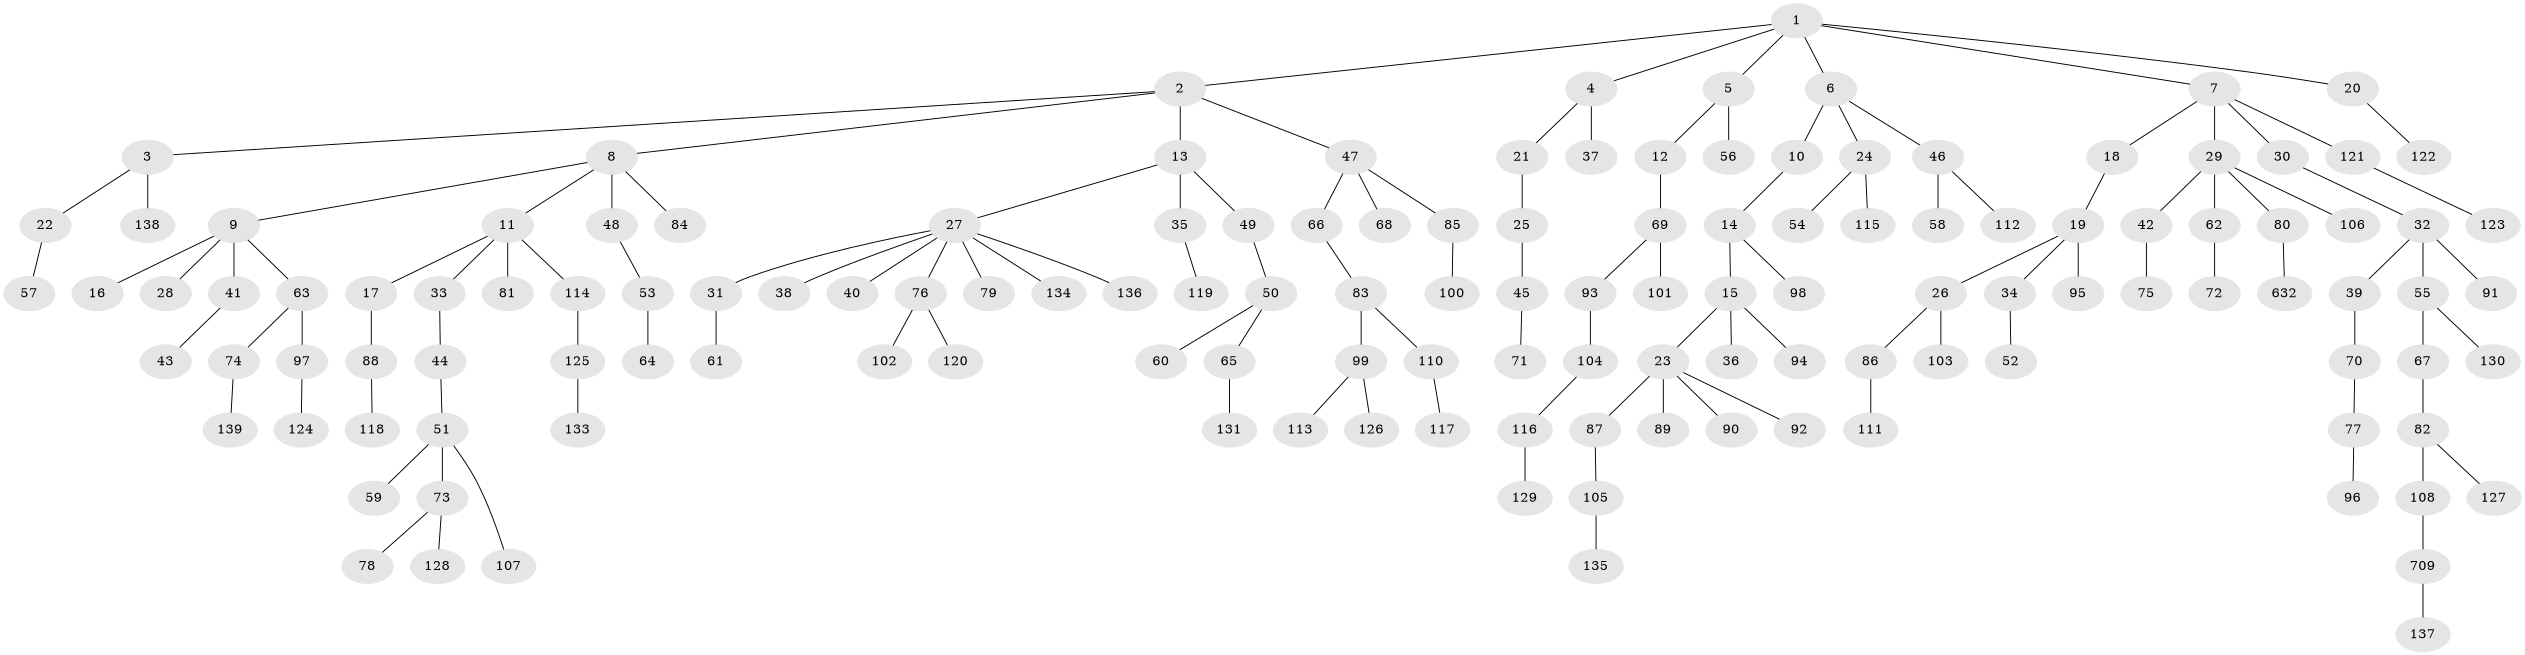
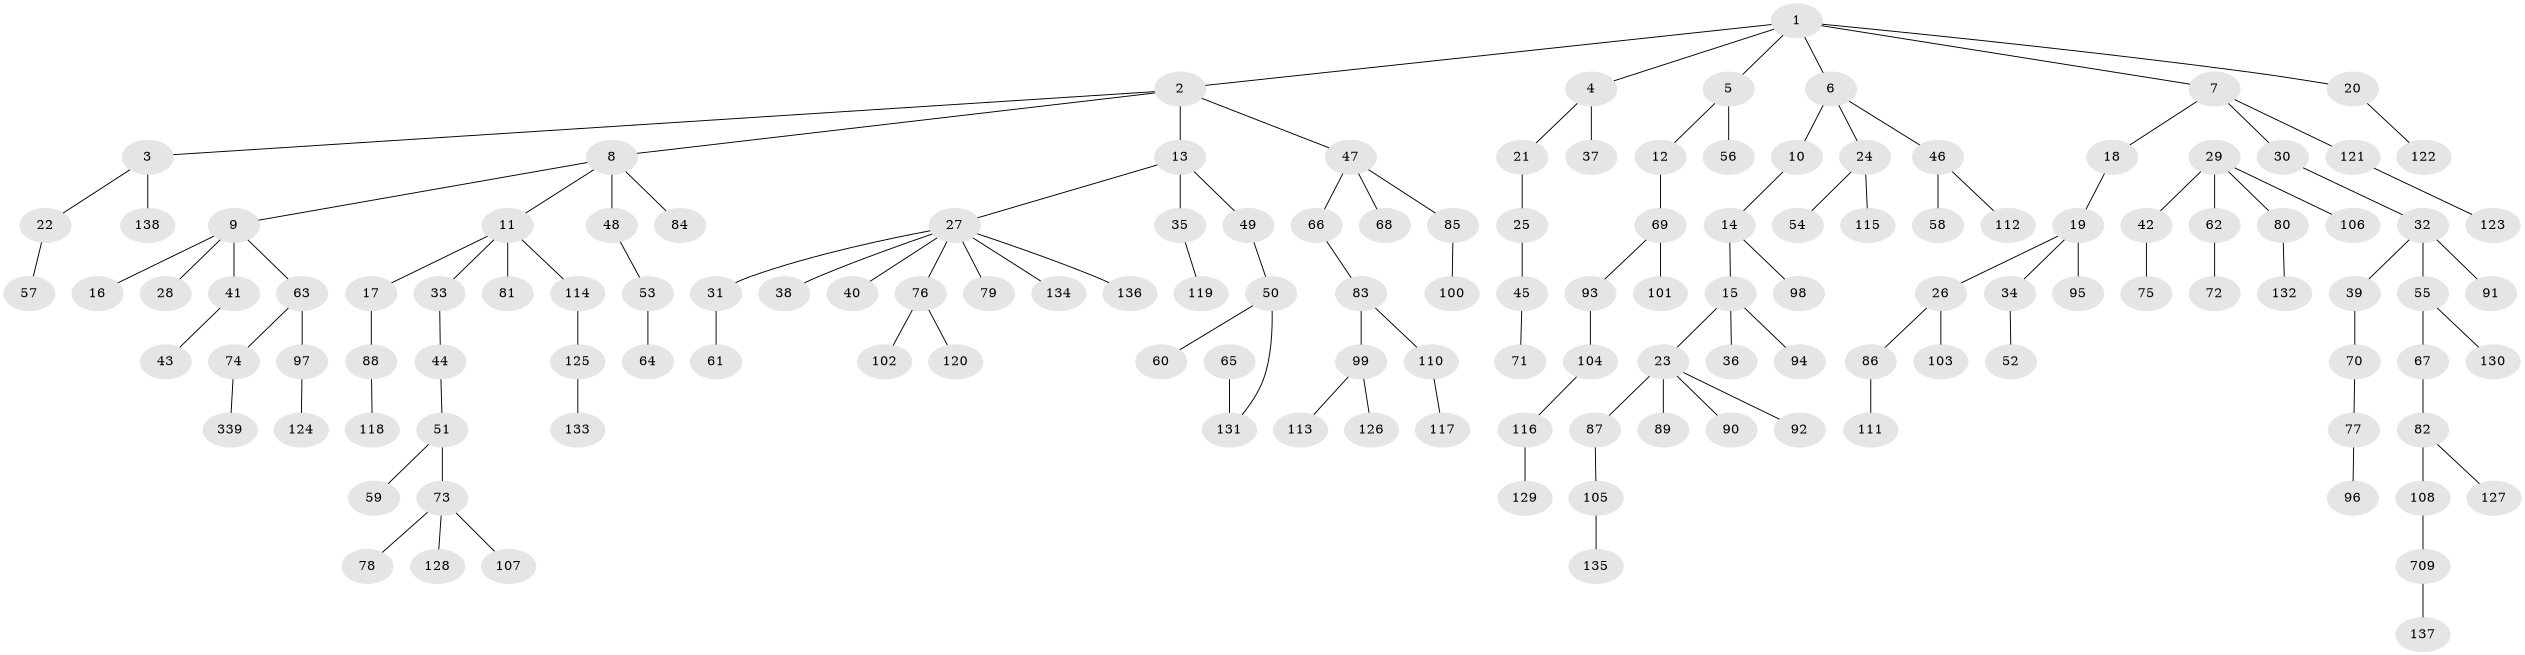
edge "7" -- "29": removed
node "632": label "632" -> "132"
edge "50" -- "65": now "50" -- "131"
node "139": label "139" -> "339"
edge "51" -- "107": now "73" -- "107"
